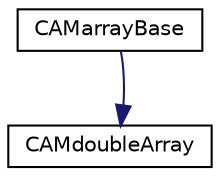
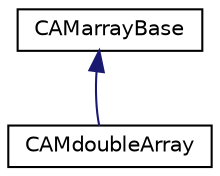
edge "CAMarrayBase" -> "CAMdoubleArray": reversed
